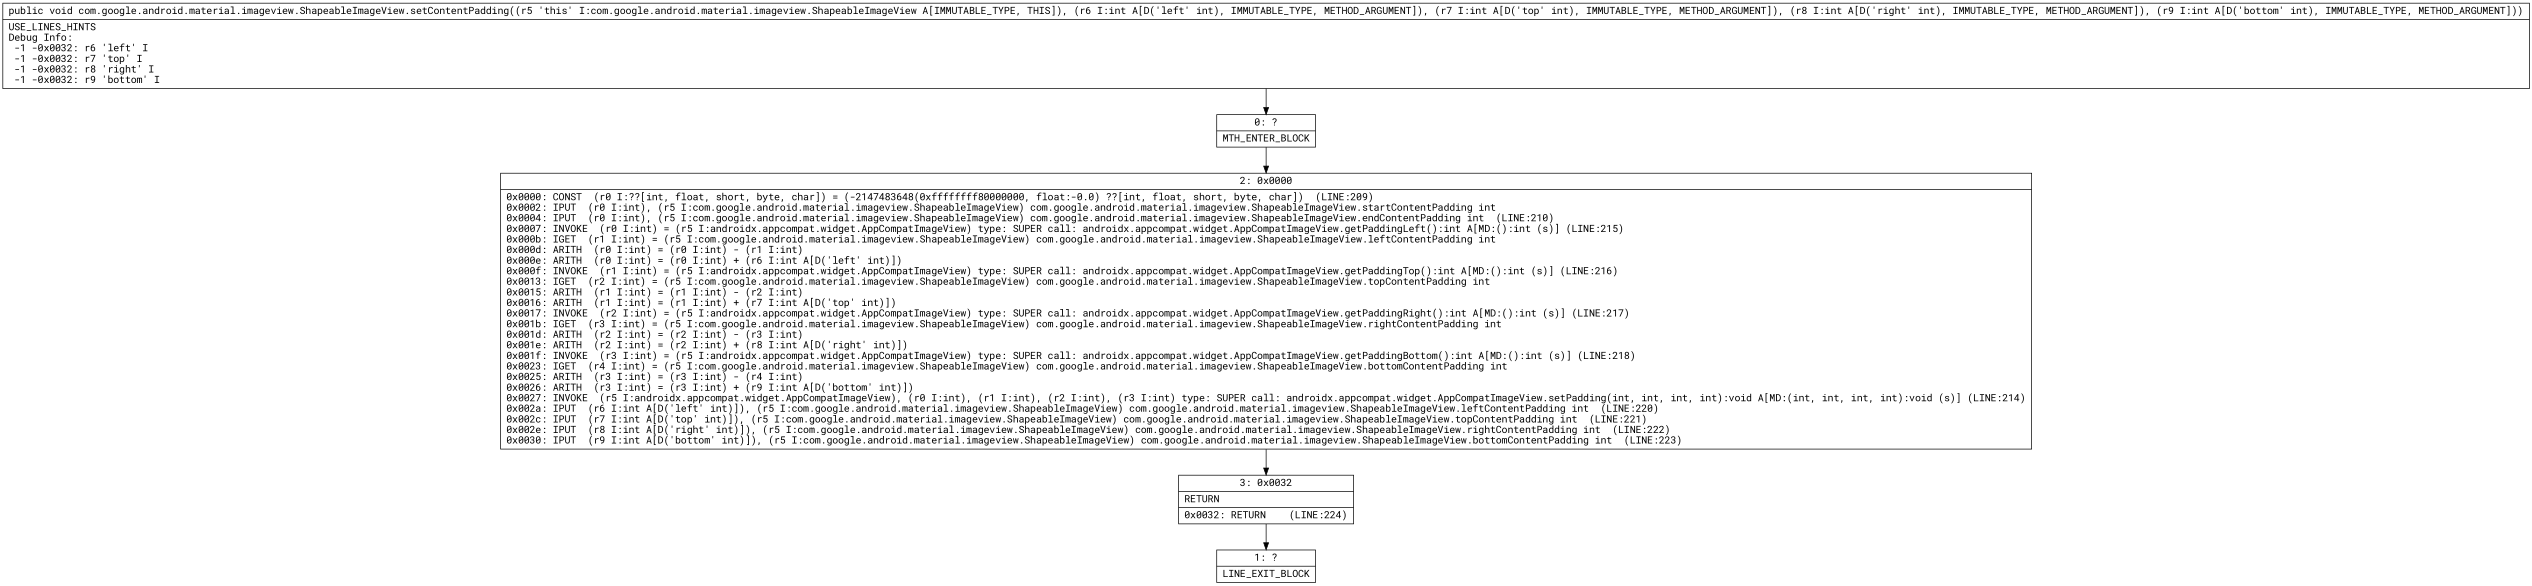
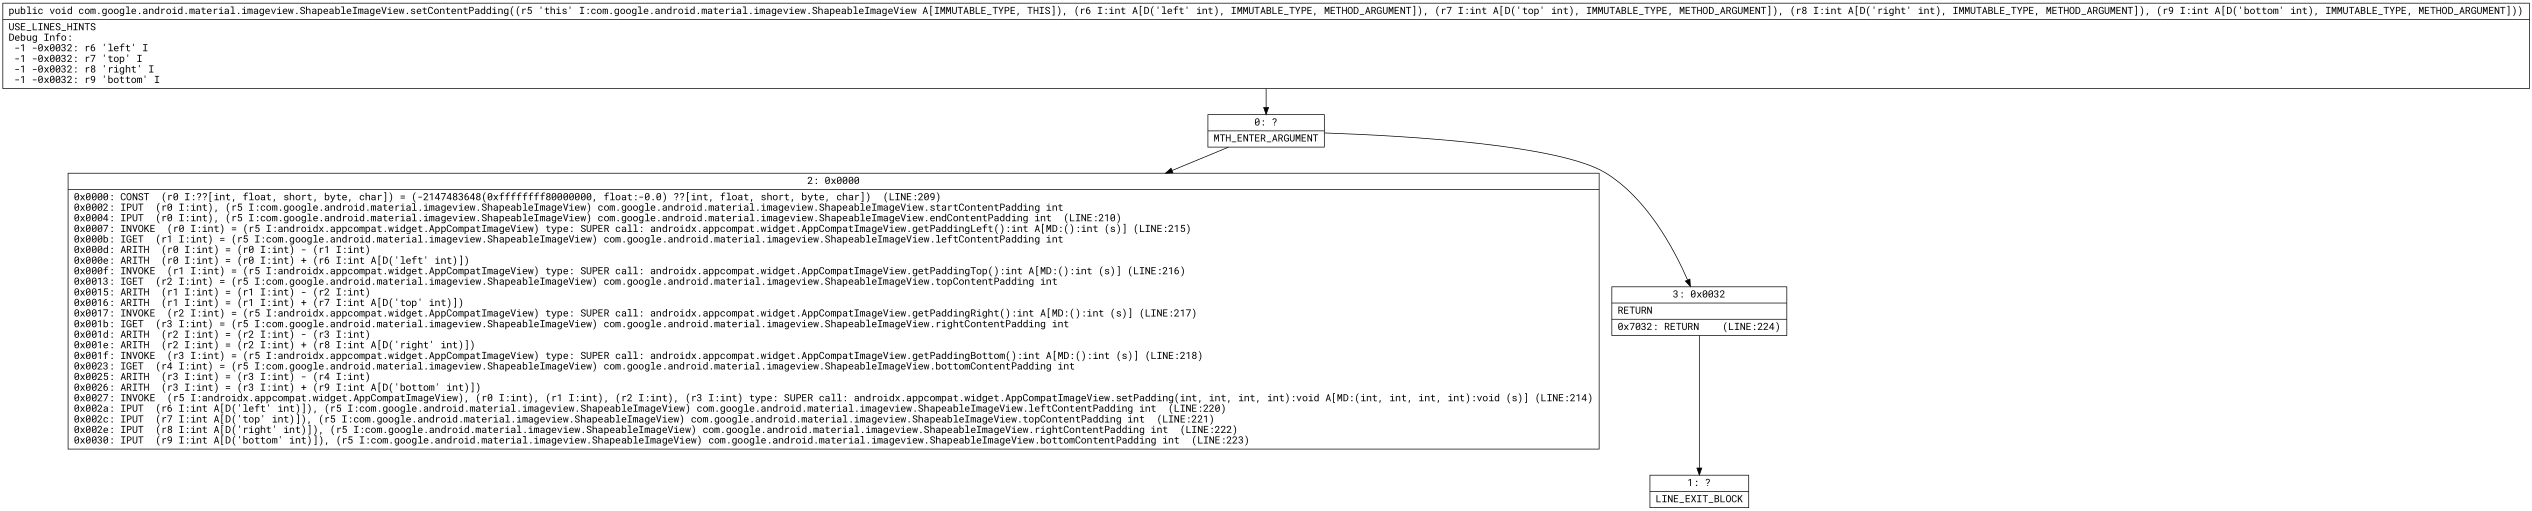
node "0: ?": text "MTH_ENTER_BLOCK" -> "MTH_ENTER_ARGUMENT"
edge "2: 0x0000" -> "3: 0x0032": now "0: ?" -> "3: 0x0032"
node "3: 0x0032": text "0x0032: RETURN    (LINE:224)" -> "0x7032: RETURN    (LINE:224)"
